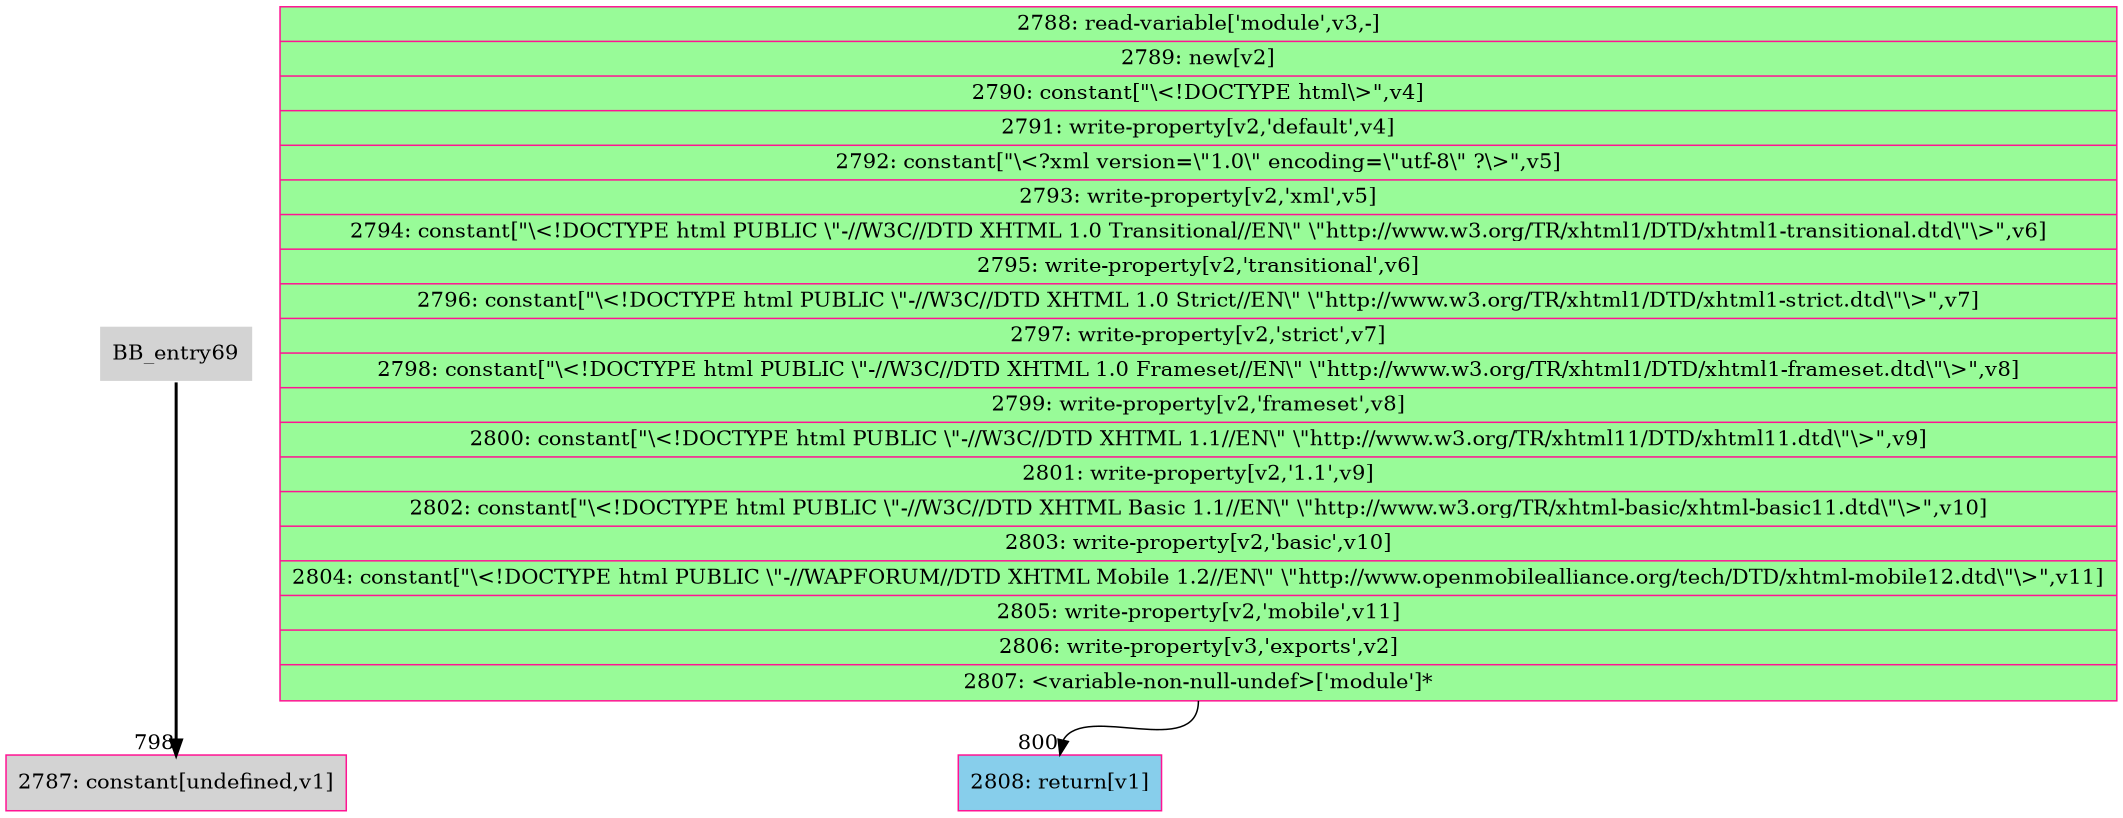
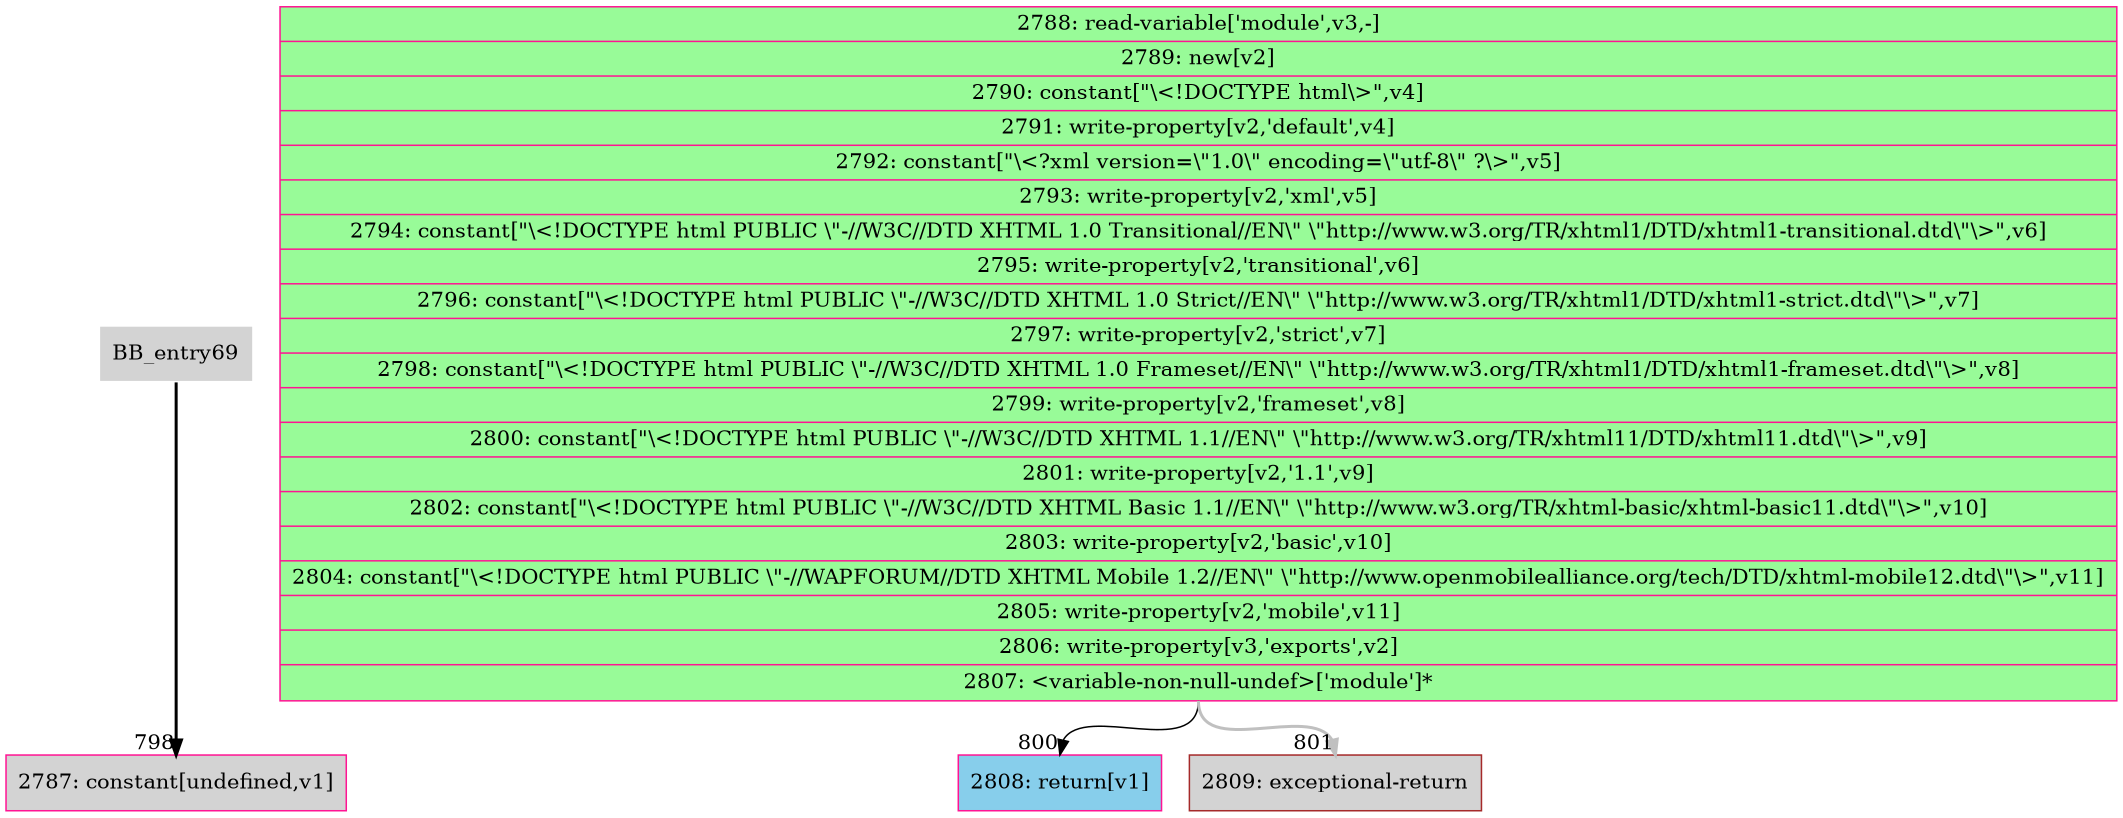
node "2809: exceptional-return": added
